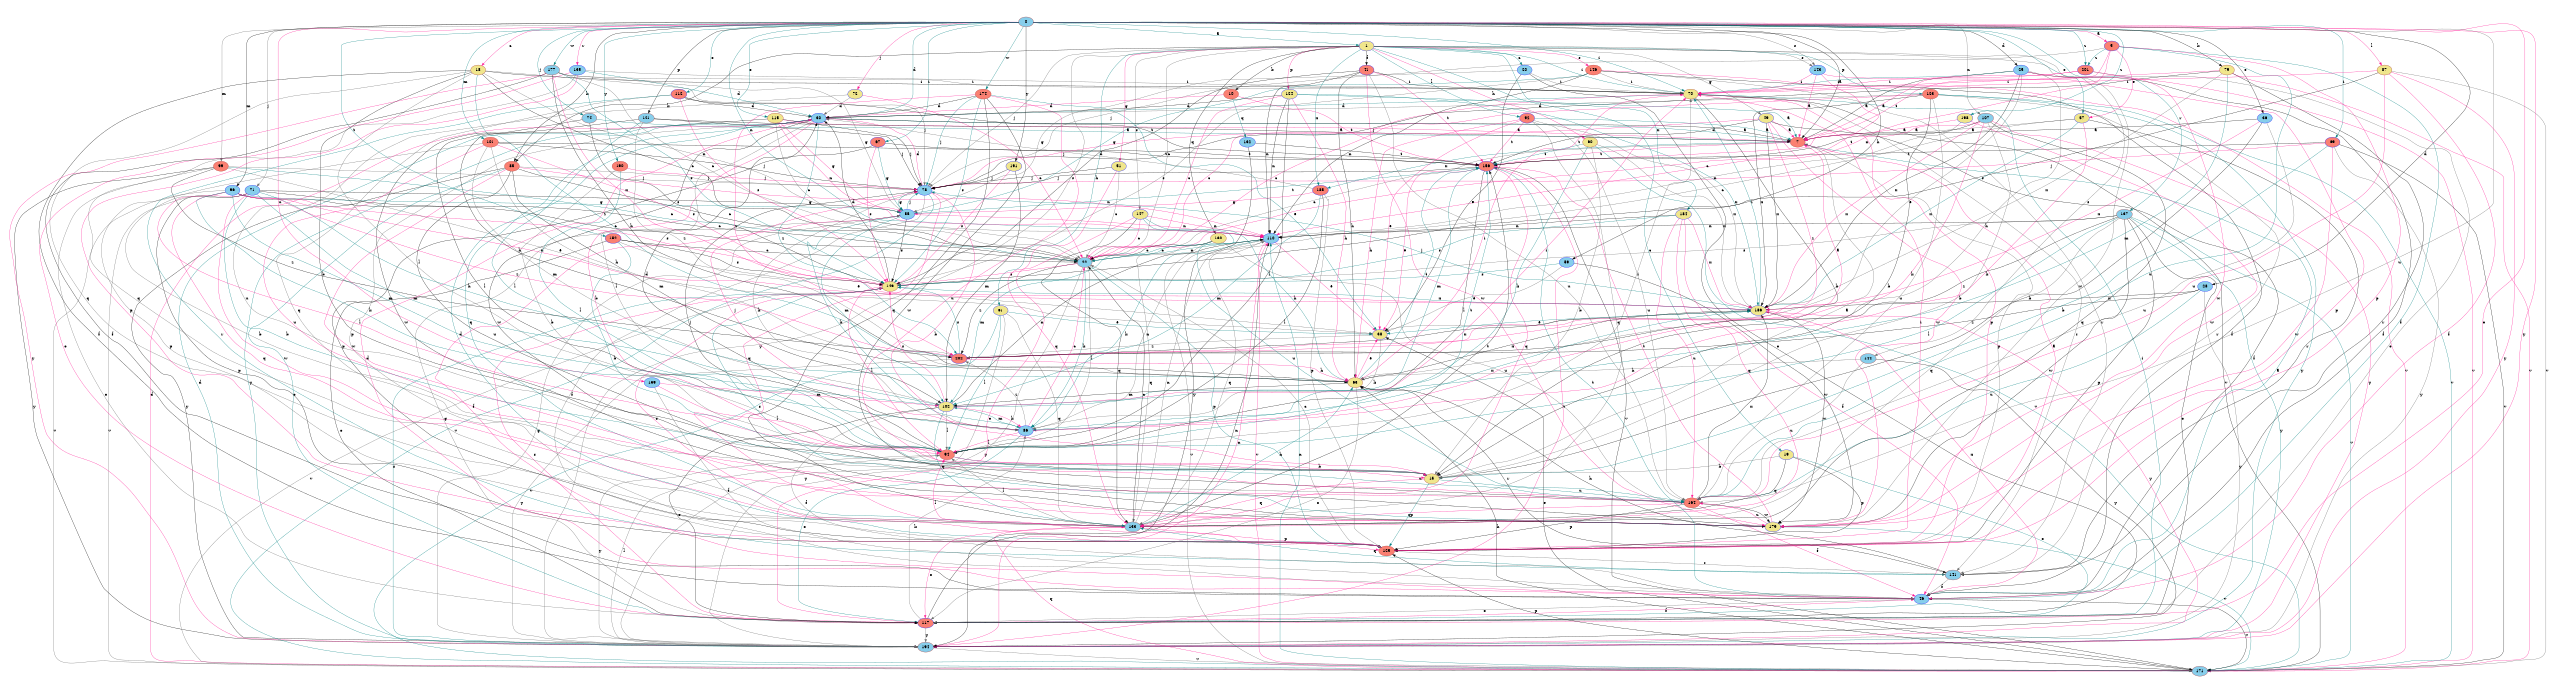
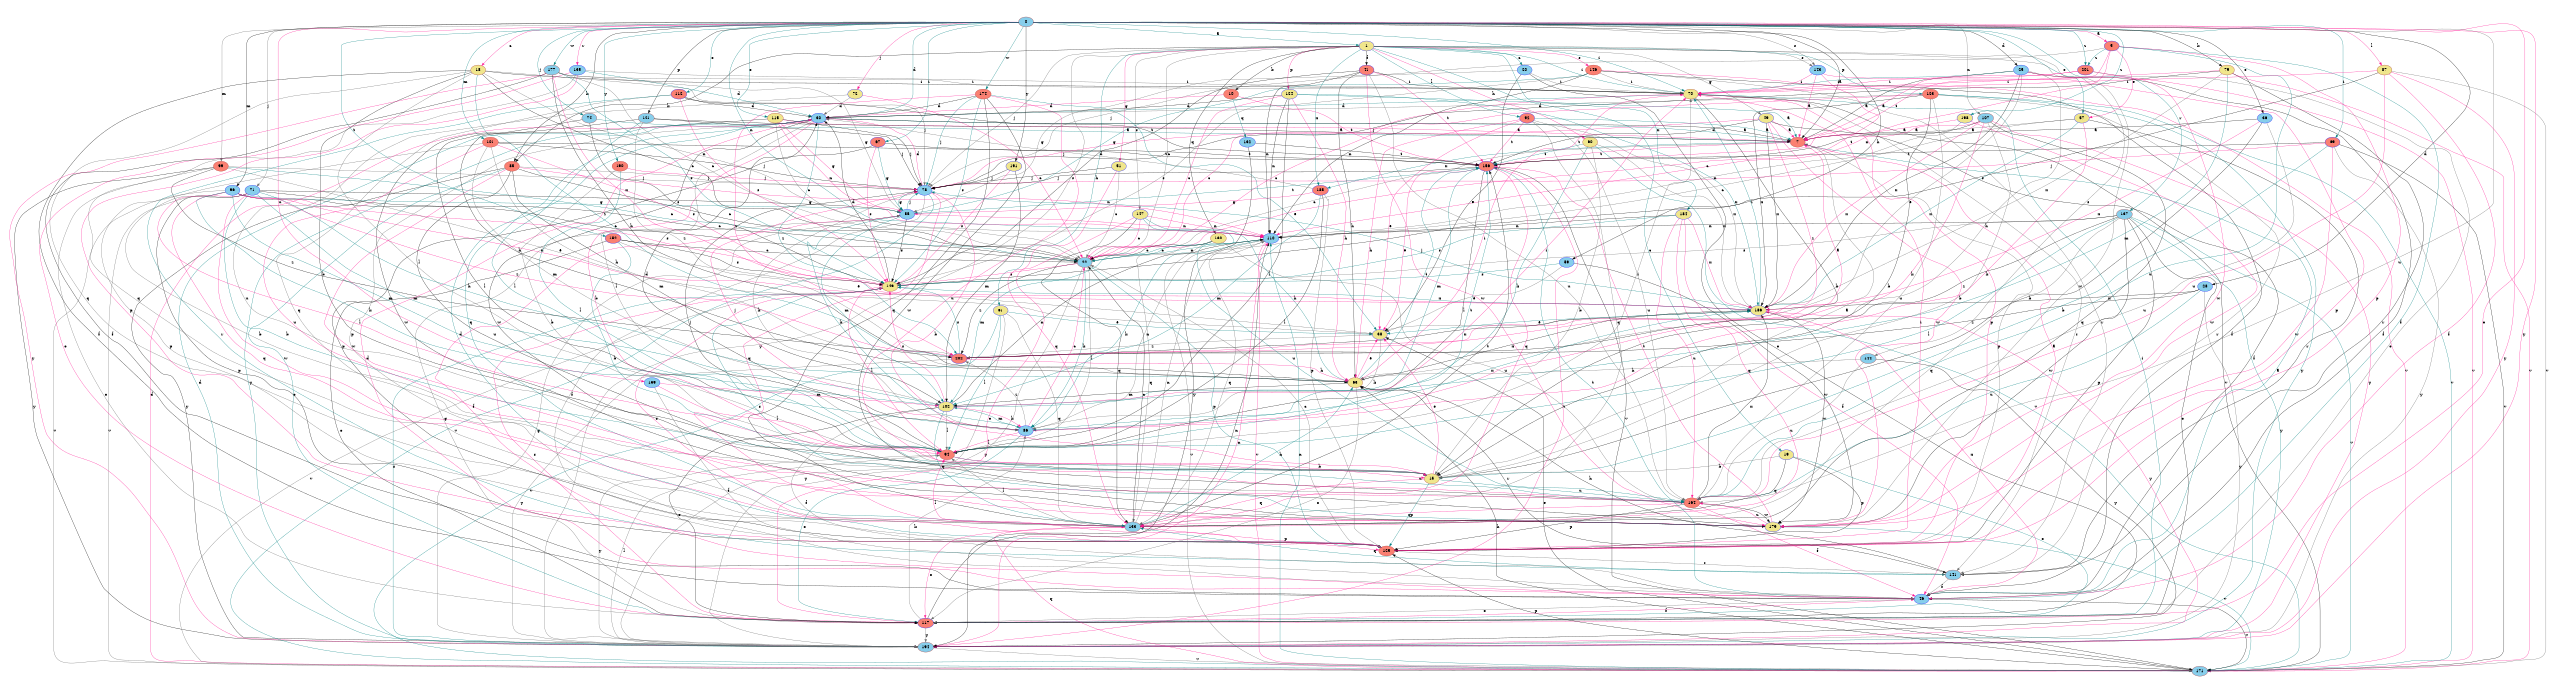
edge "110" -> "38": now "15" -> "38"
